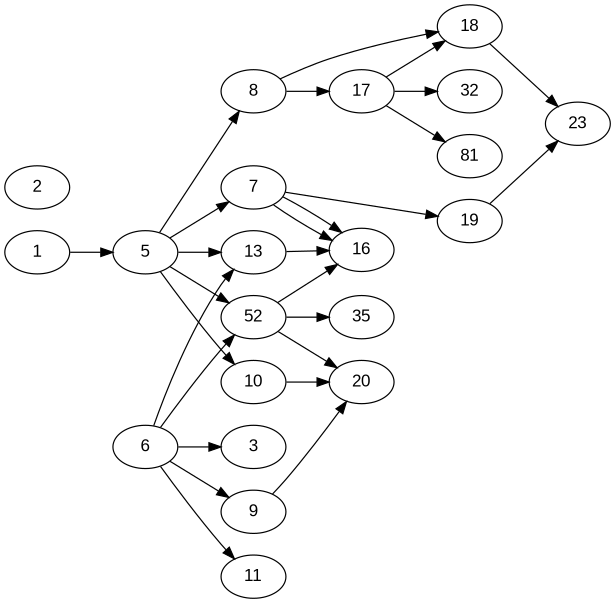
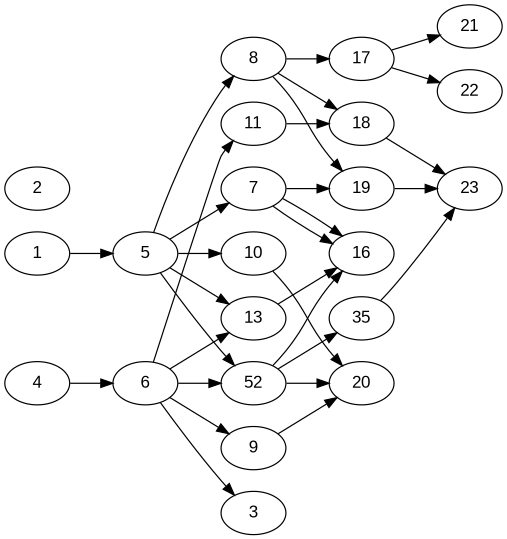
edge "17" -> "18": now "11" -> "18"
node "32": label "32" -> "22"
edge "8" -> "19": added
node "81": label "81" -> "21"
edge "35" -> "23": added
node "4": added
